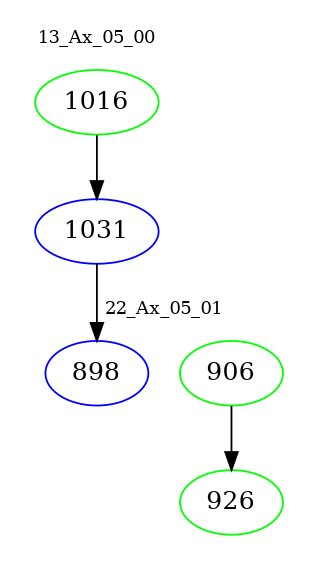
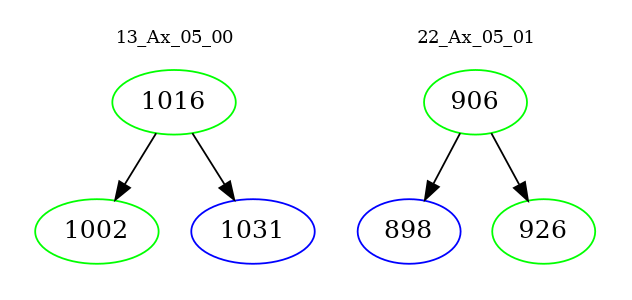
node "1002": added
edge "1031" -> "898": now "906" -> "898"
